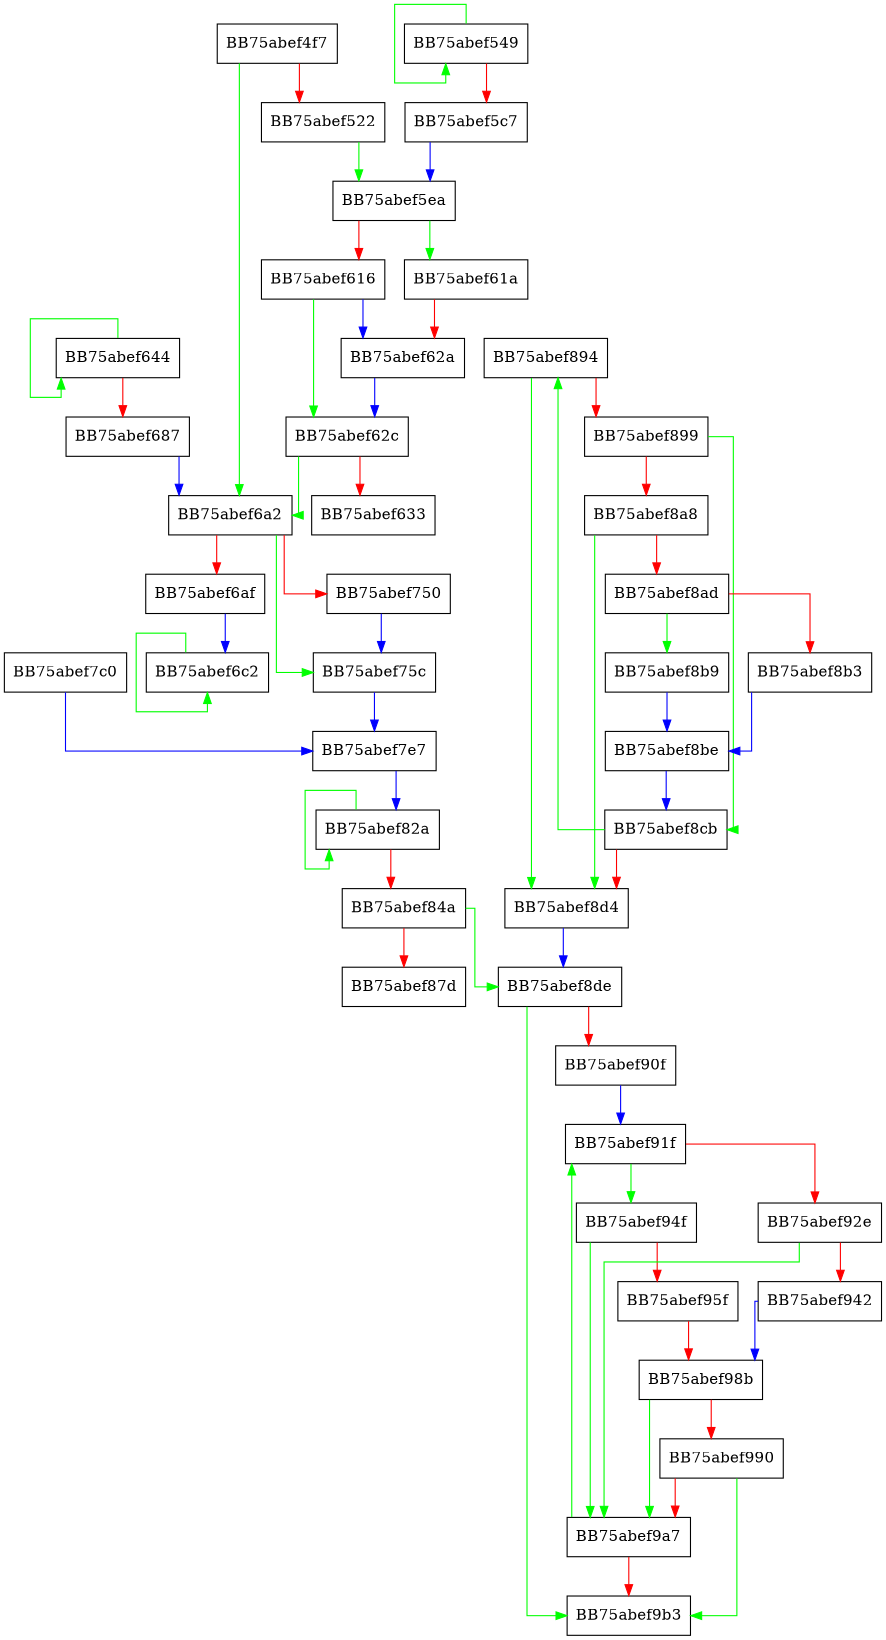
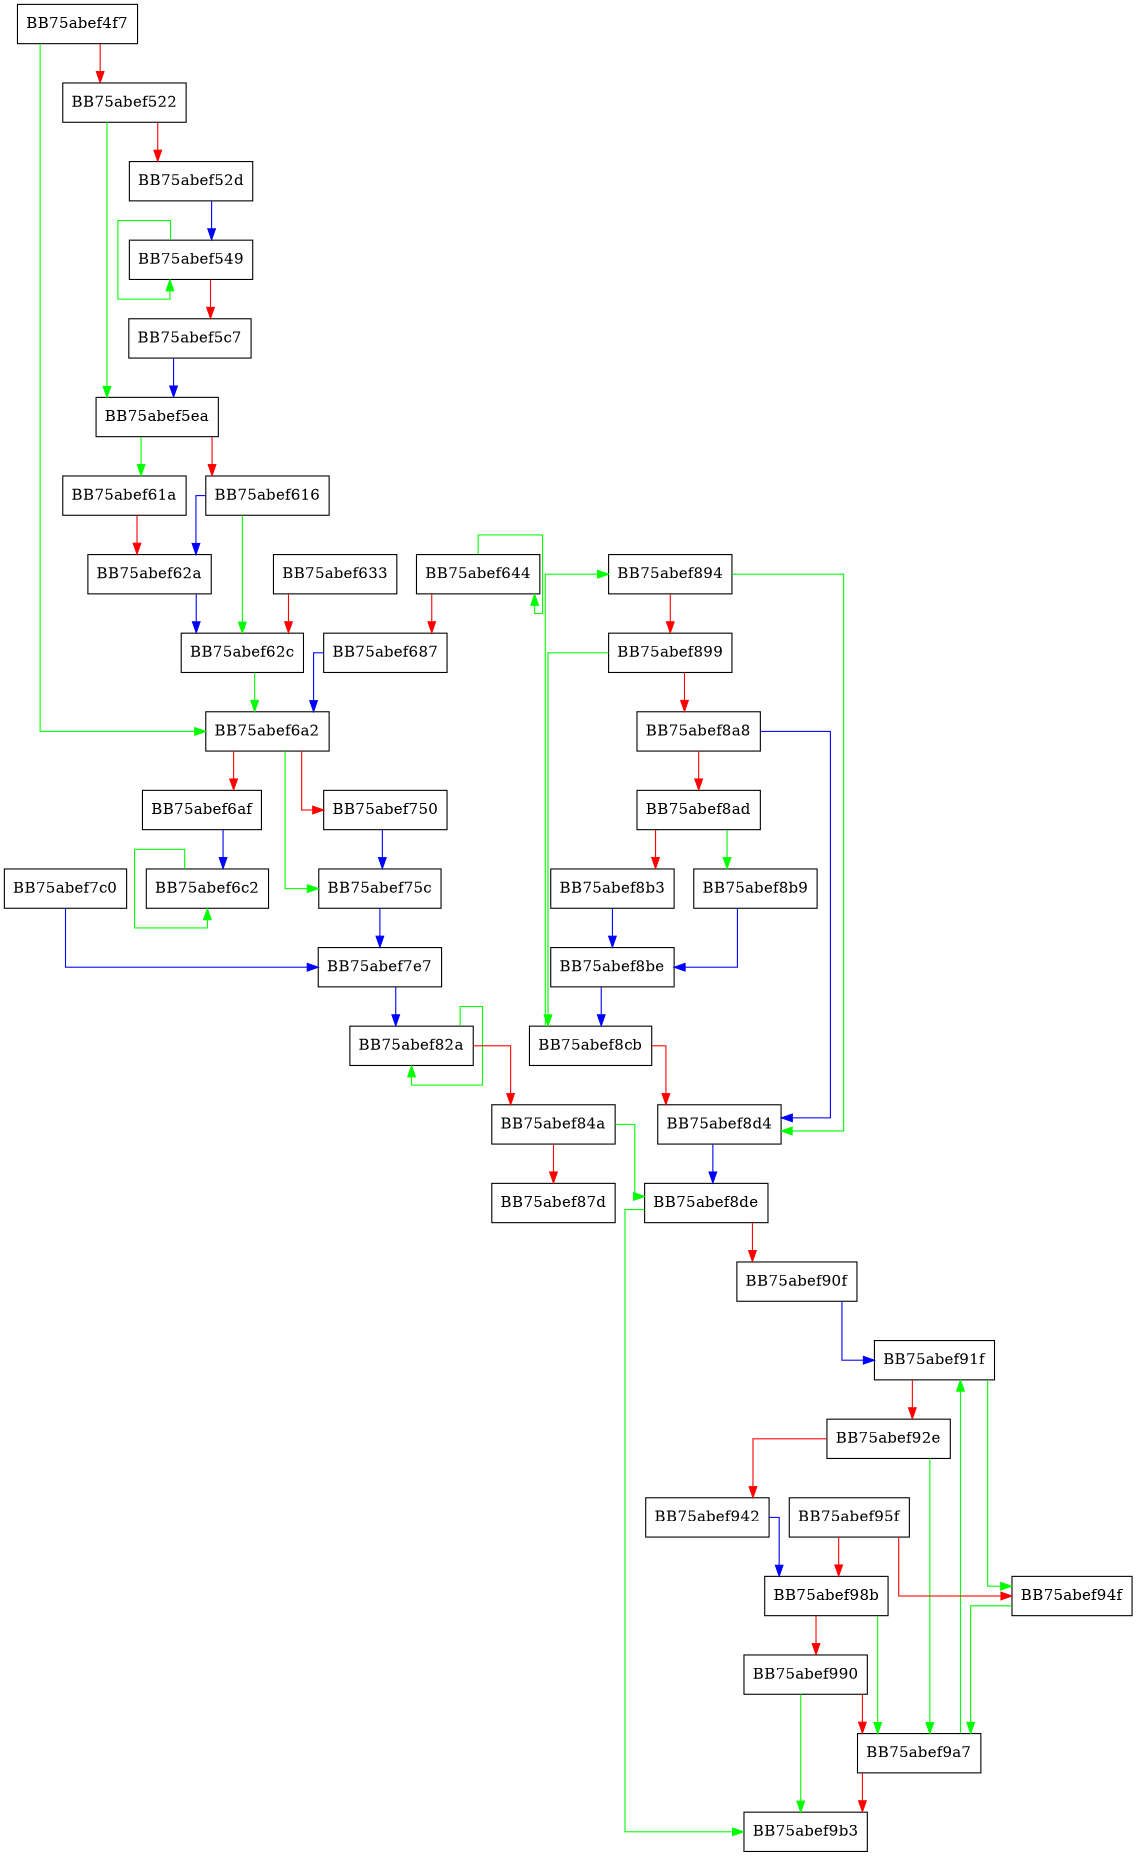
node "BB75abef52d": added
edge "BB75abef62c" -> "BB75abef633": reversed
edge "BB75abef8a8" -> "BB75abef8d4": color green -> blue
edge "BB75abef94f" -> "BB75abef95f": reversed
